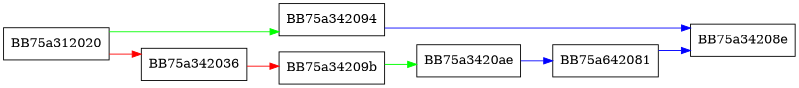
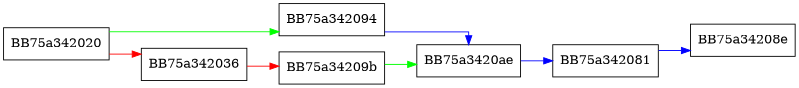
edge "BB75a342094" -> "BB75a34208e": now "BB75a342094" -> "BB75a3420ae"
node "BB75a312020": label "BB75a312020" -> "BB75a342020"
node "BB75a642081": label "BB75a642081" -> "BB75a342081"
